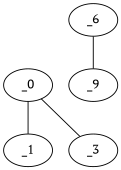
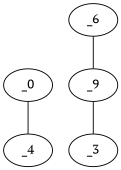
edge "_0" -- "_3": now "_9" -- "_3"
node "_1": label "_1" -> "_4"
